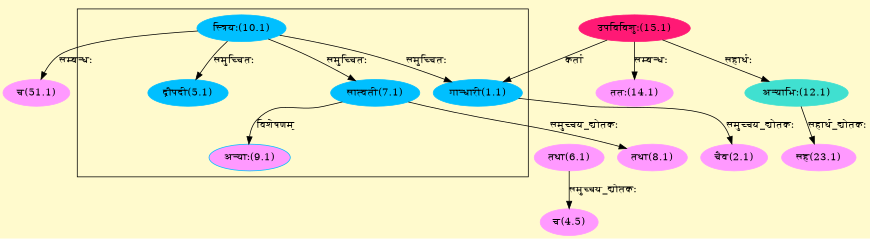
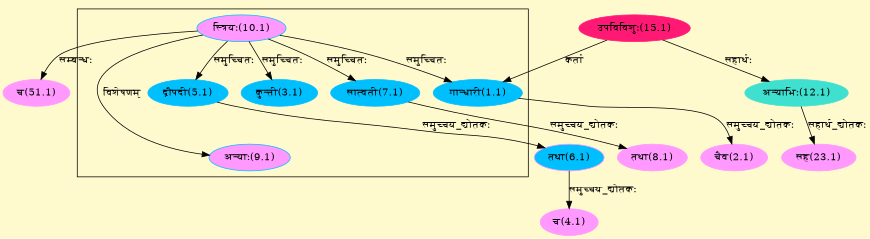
node "स्त्रियः(10.1)": fillcolor #00bfff -> #ff99ff
node "कुन्ती(3.1)": added
node "ततः(14.1)": removed
edge "सात्वती(7.1)" -> "अन्याः(9.1)": now "स्त्रियः(10.1)" -> "अन्याः(9.1)"
edge "द्रौपदी(5.1)" -> "तथा(6.1)": added, label "समुच्चय_द्योतकः"
node "तथा(6.1)": fillcolor #ff99ff -> #00bfff
node "च(4.5)": label "च(4.5)" -> "च(4.1)"
